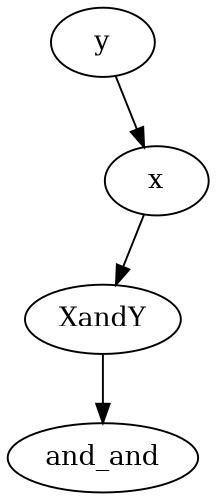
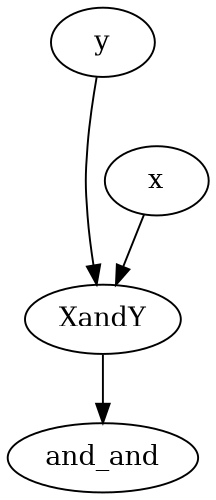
edge "y" -> "x": now "y" -> "XandY"
